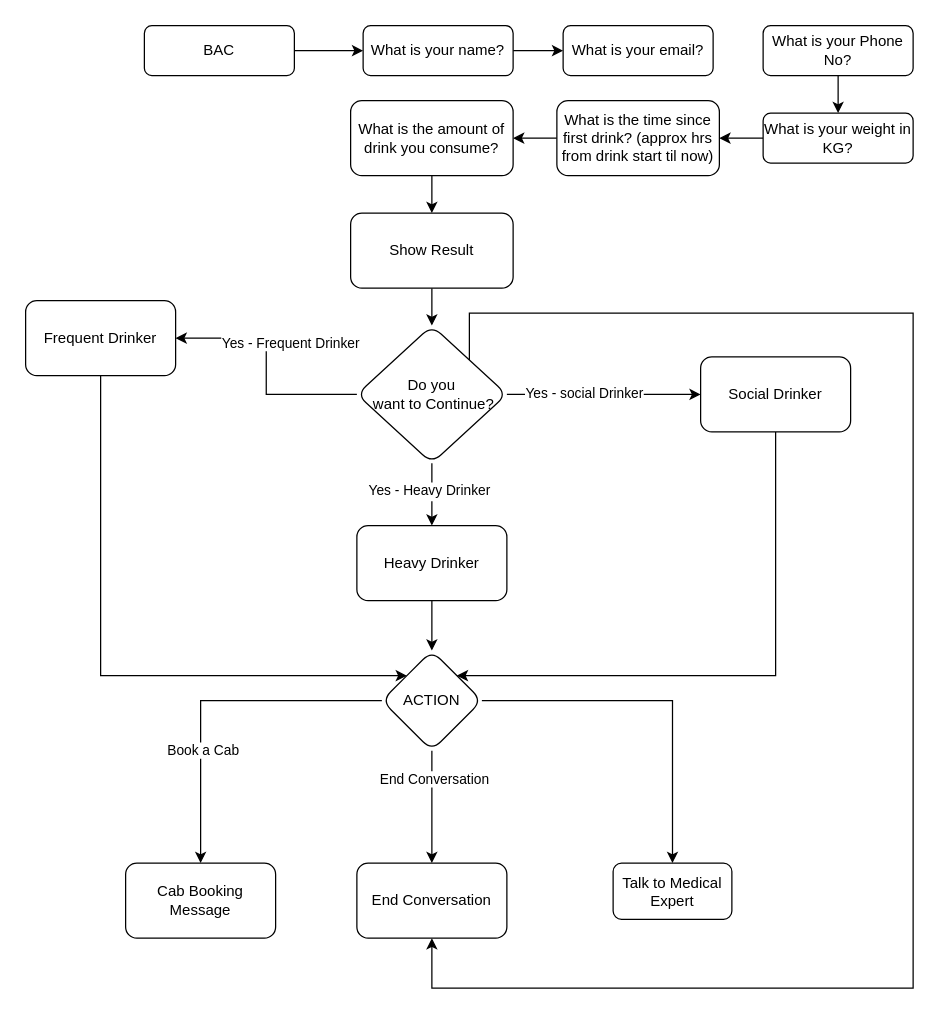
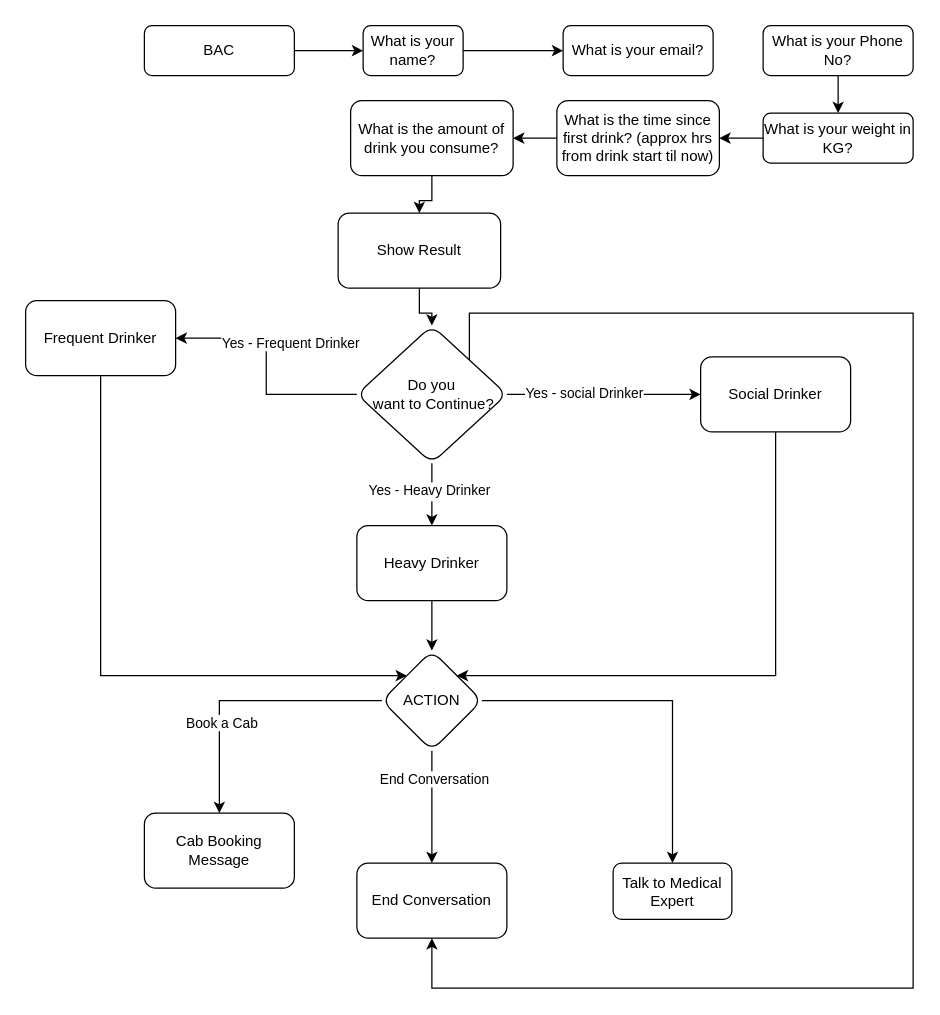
node "What is your name?": size 150x50 -> 100x50
node "Show Result": moved (432, 251) -> (419, 251)
node "Cab Booking Message": moved (201, 901) -> (219, 851)
